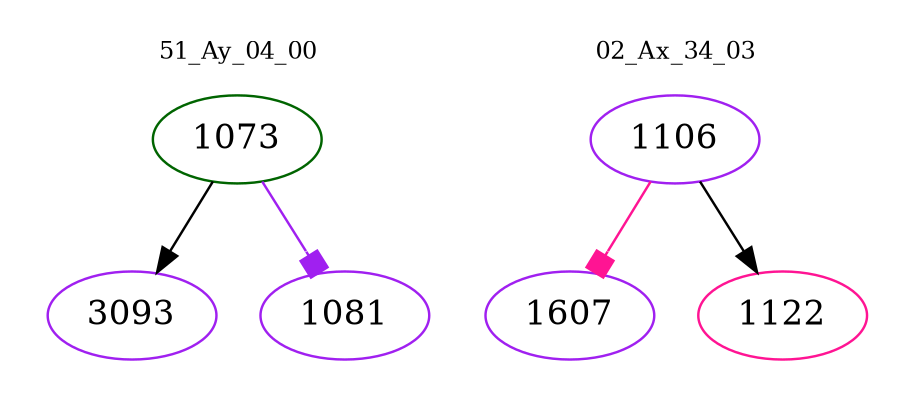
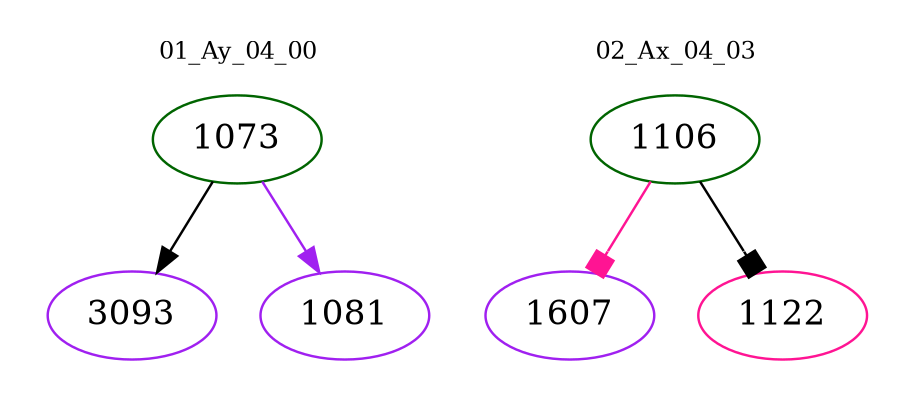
cluster "51_Ay_04_00": label "51_Ay_04_00" -> "01_Ay_04_00"
cluster "02_Ax_34_03": label "02_Ax_34_03" -> "02_Ax_04_03"
node "1106": color purple -> darkgreen
edge "1073" -> "1081": arrowhead box -> normal
edge "1106" -> "1122": arrowhead normal -> box
